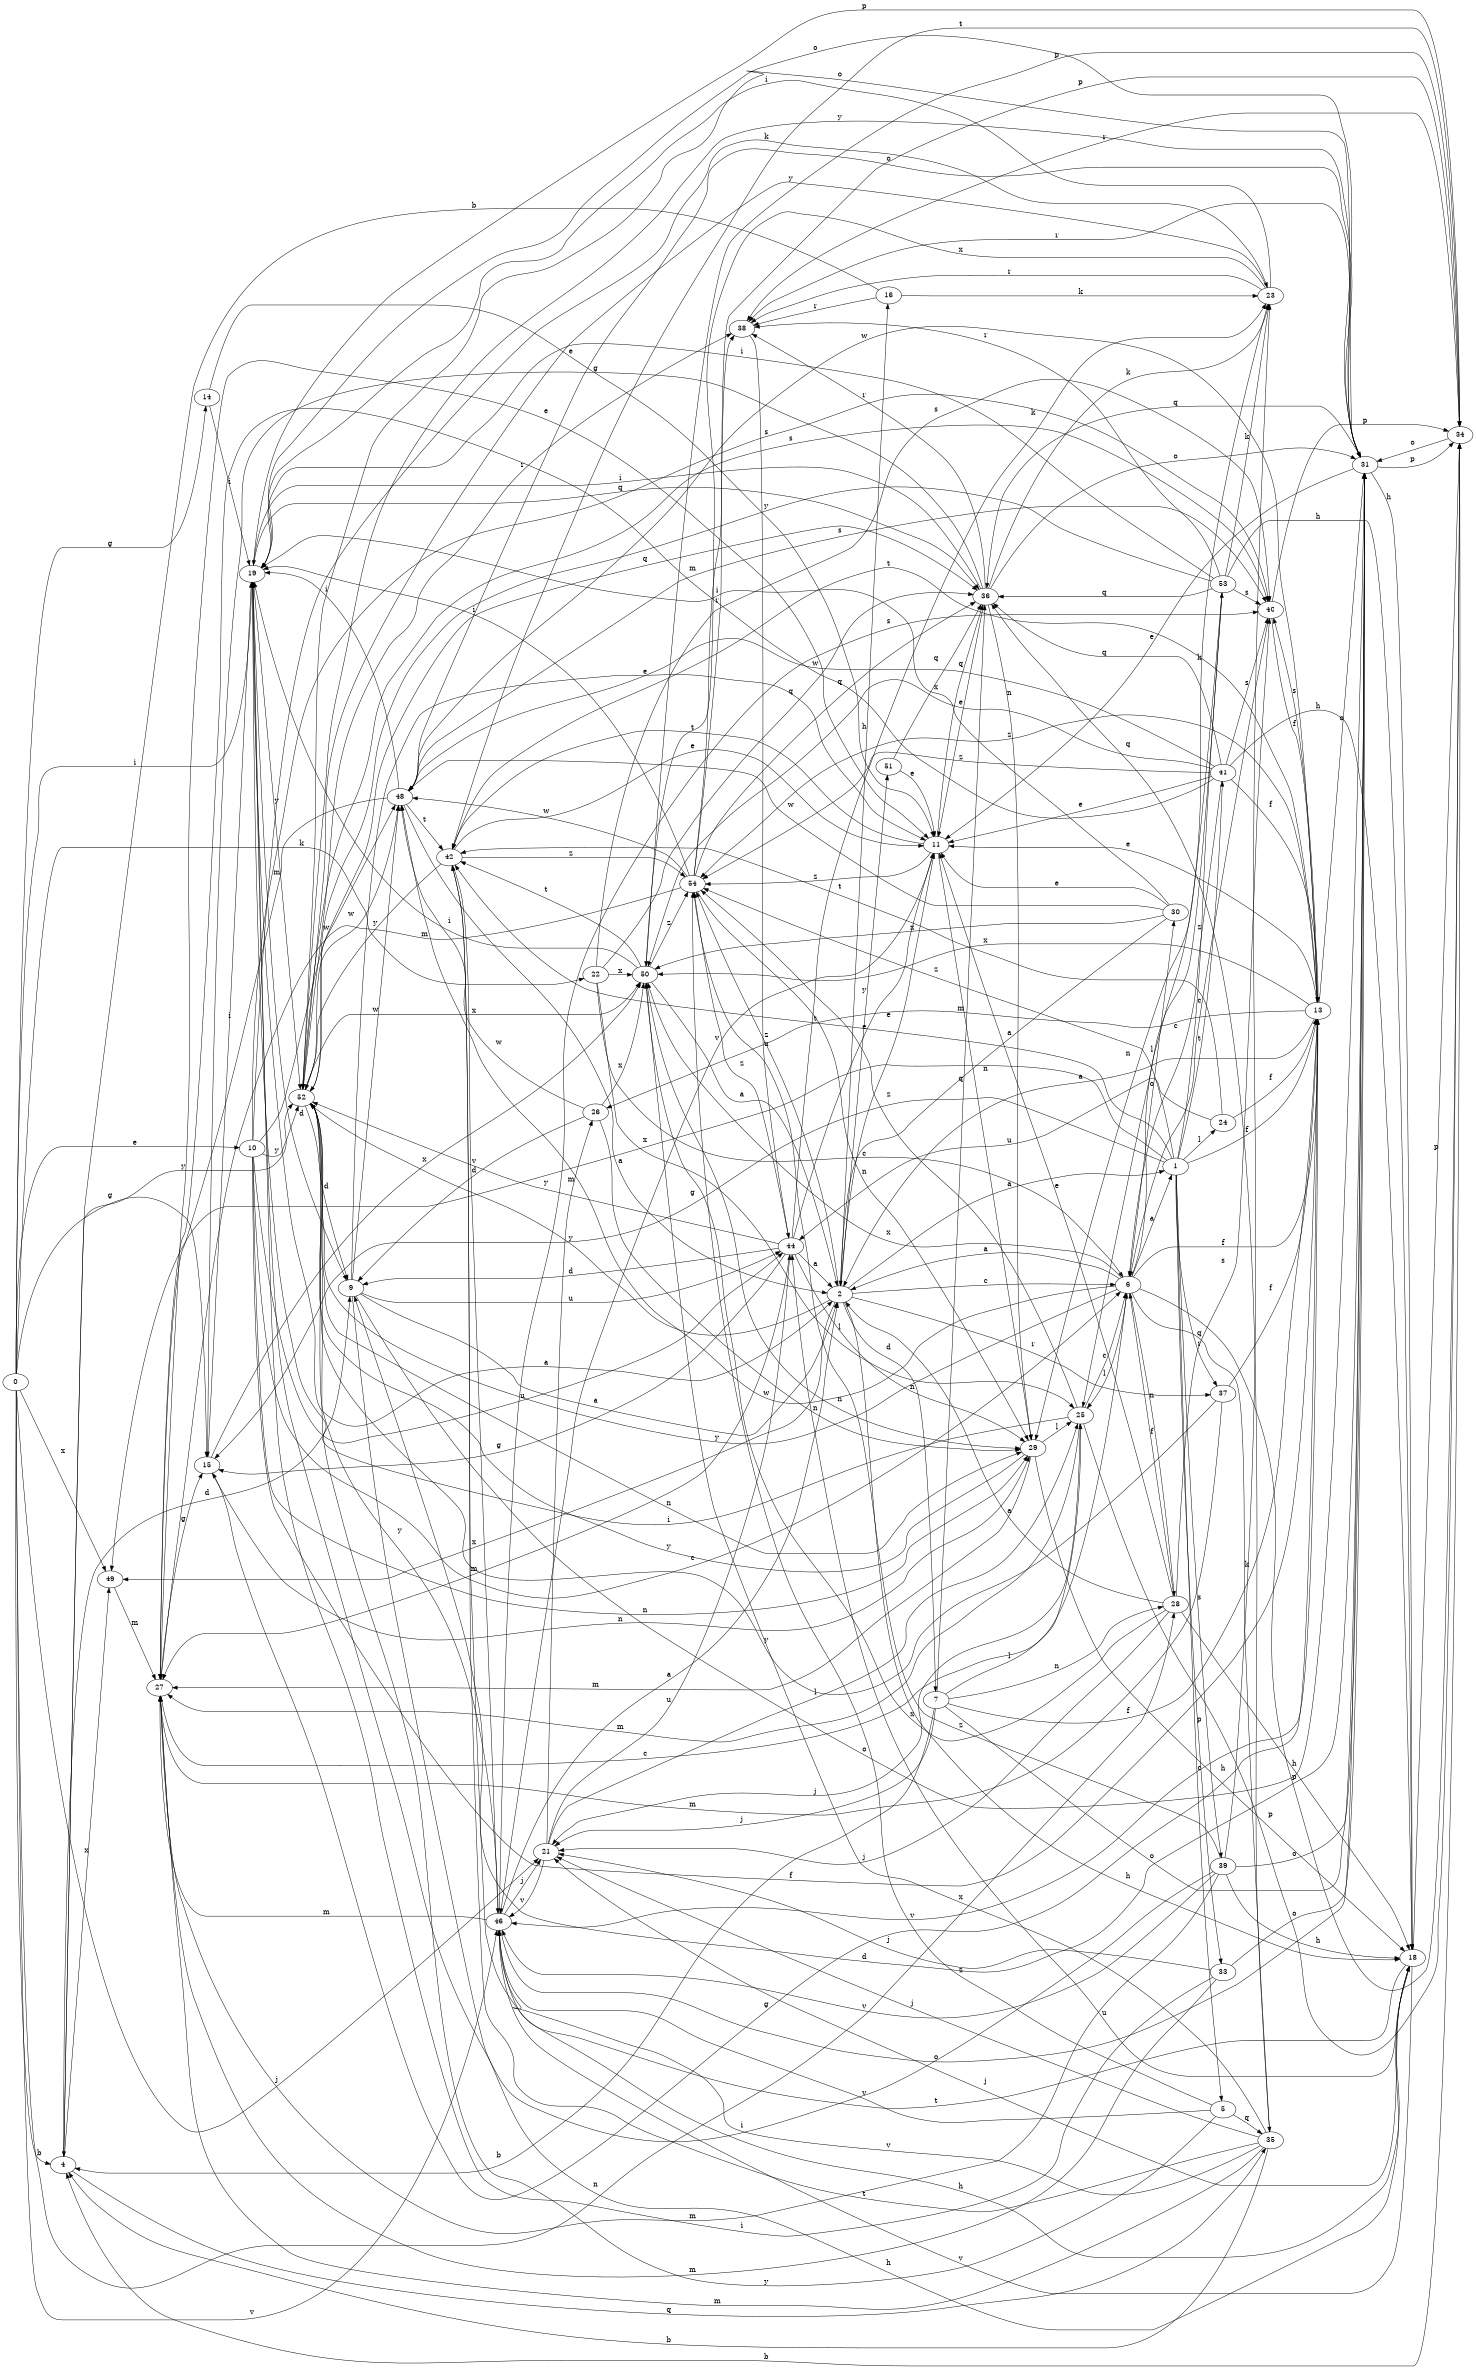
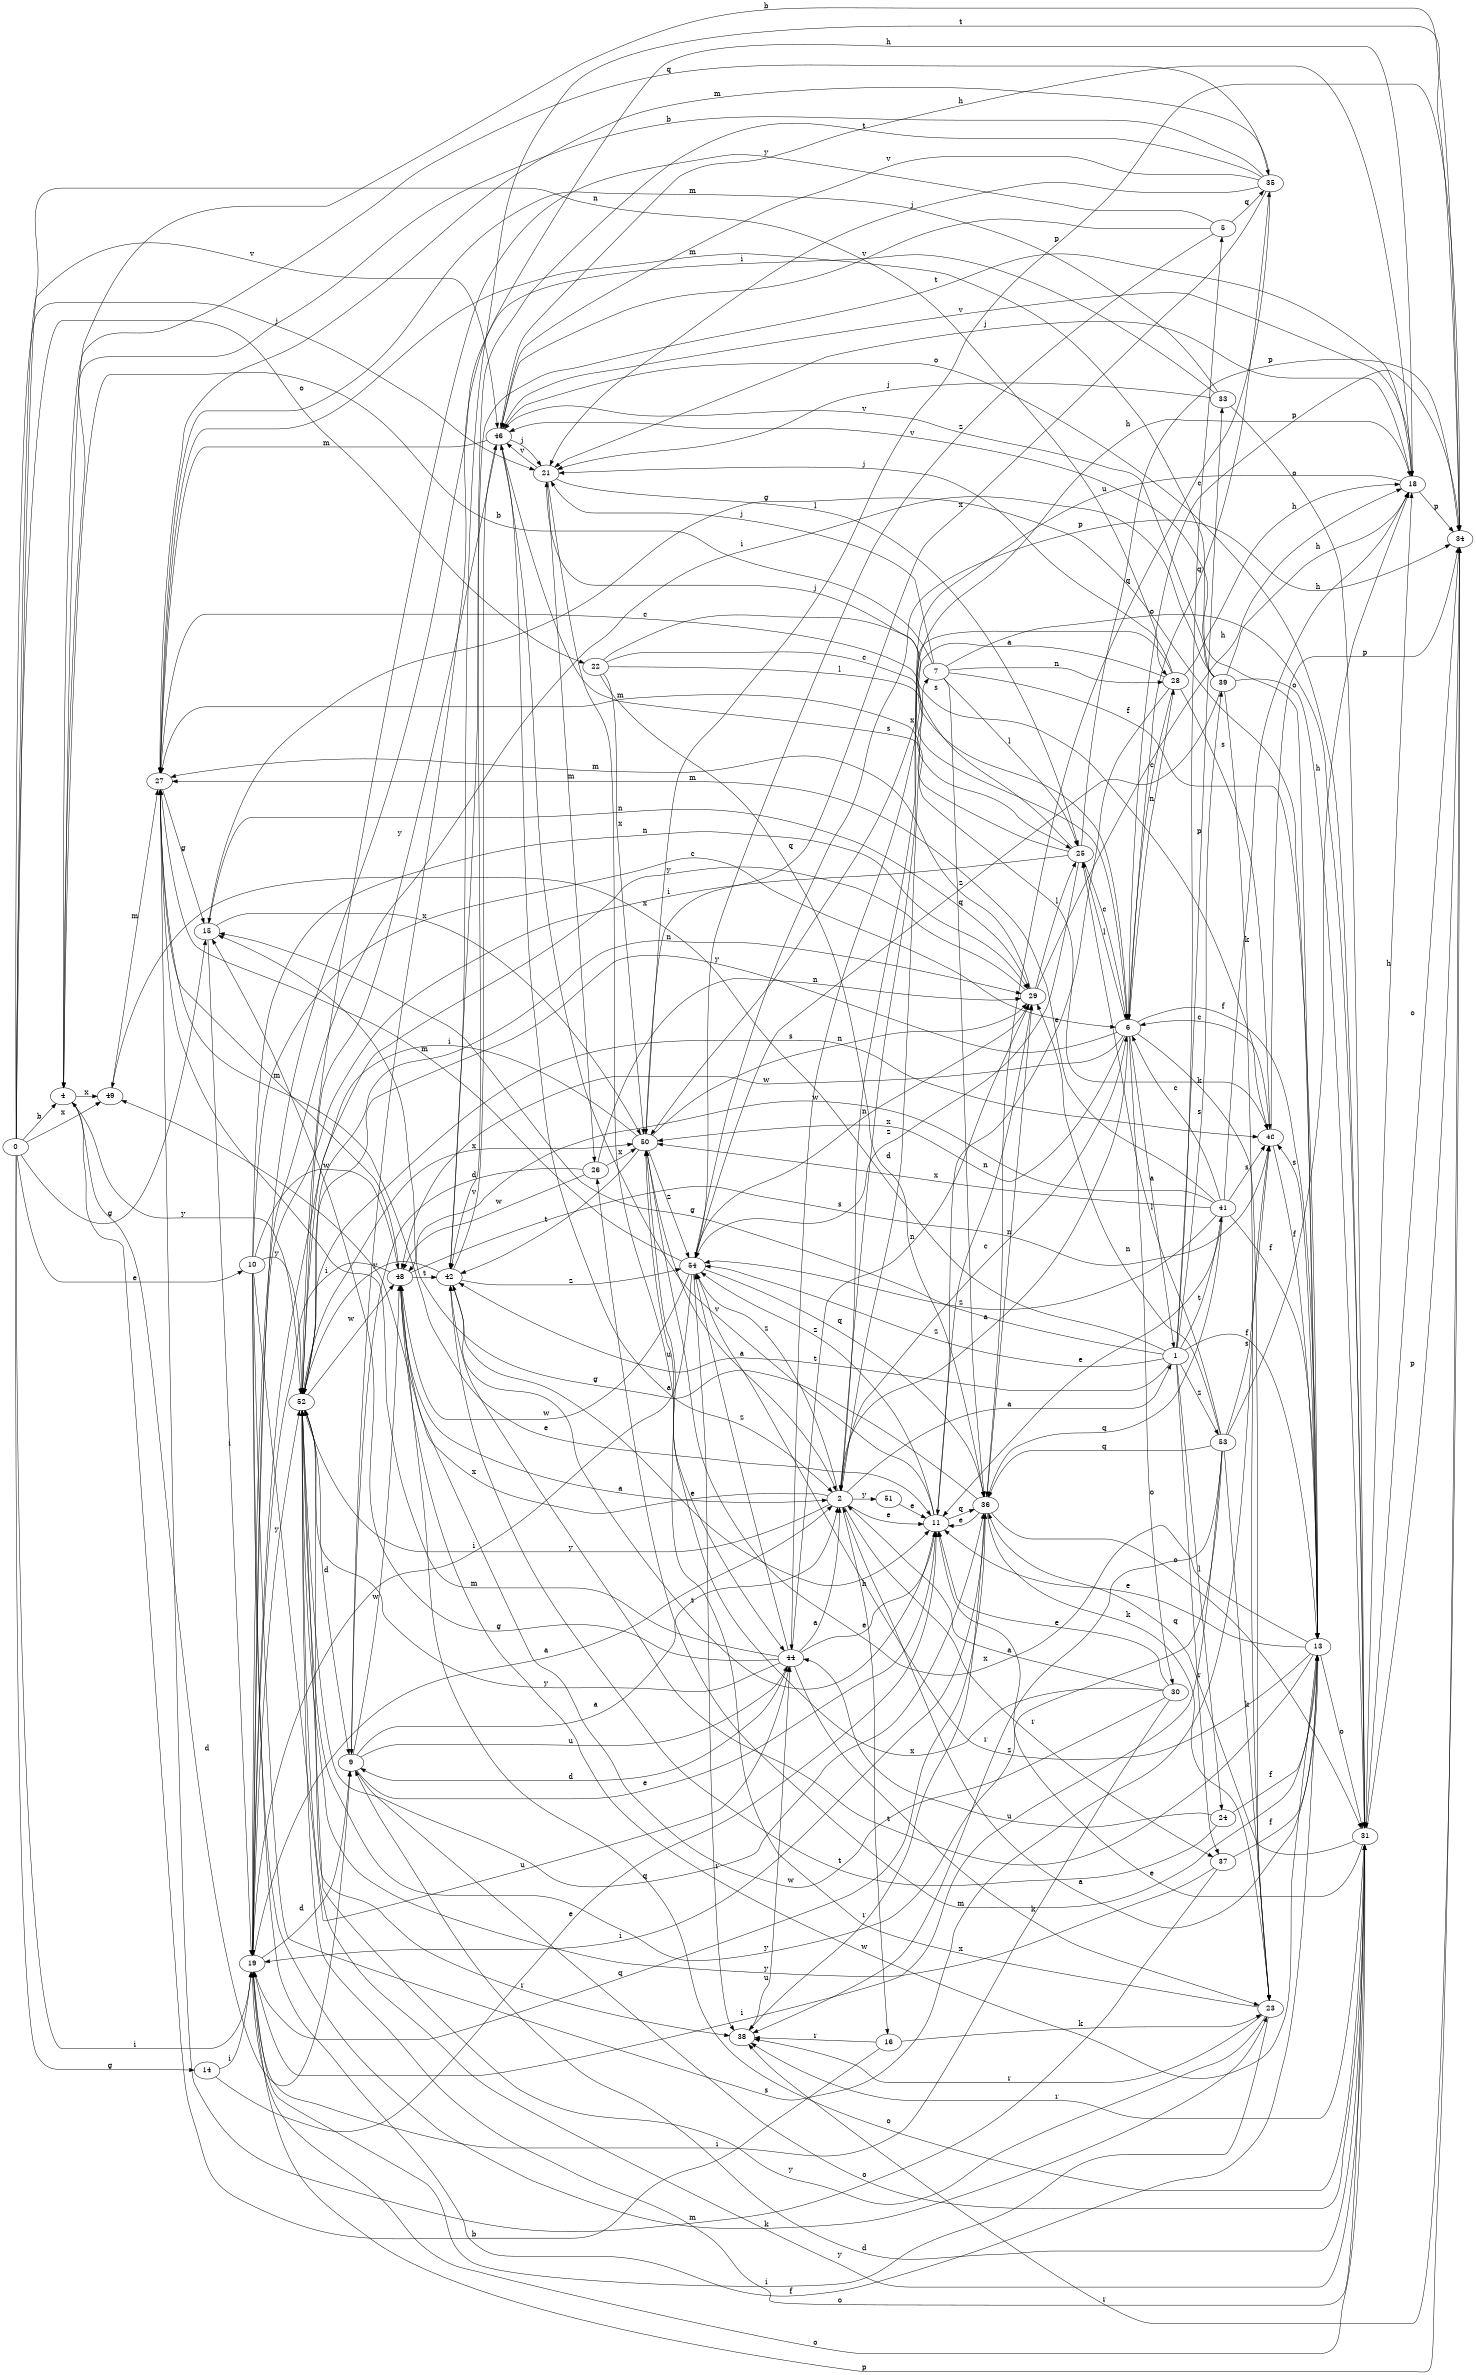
edge "51" -> "36": removed, label "q"
edge "0" -> "22": label "k" -> "o"
edge "28" -> "6": label "f" -> "c"
